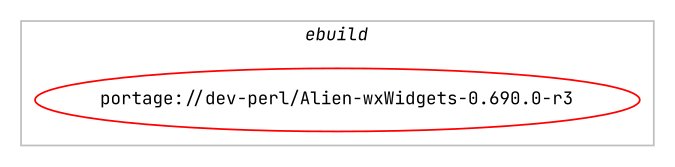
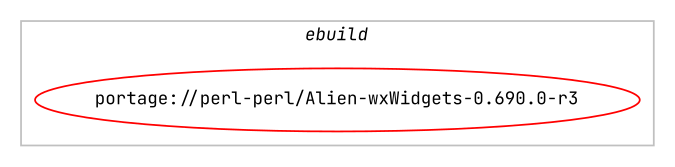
node "portage://dev-perl/Alien-wxWidgets-0.690.0-r3": label "portage://dev-perl/Alien-wxWidgets-0.690.0-r3" -> "portage://perl-perl/Alien-wxWidgets-0.690.0-r3"
